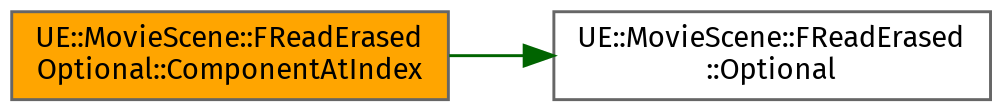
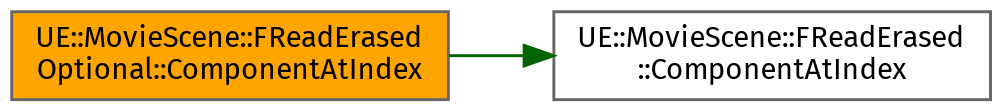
node "UE::MovieScene::FReadErased ::Optional": label "UE::MovieScene::FReadErased ::Optional" -> "UE::MovieScene::FReadErased ::ComponentAtIndex"
